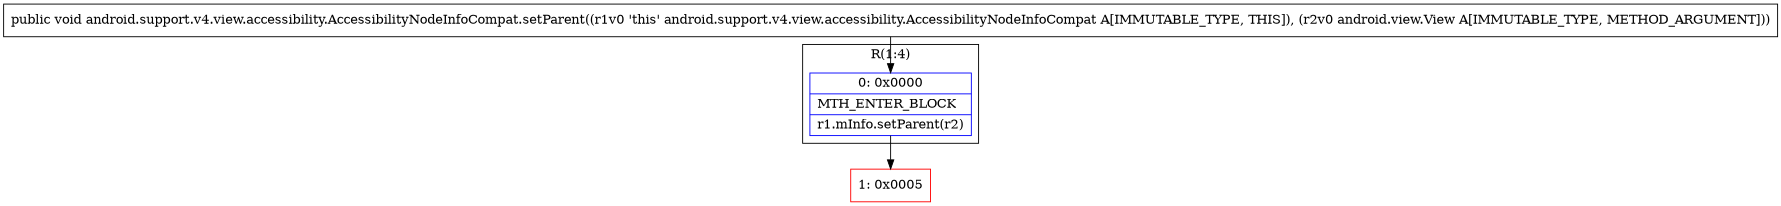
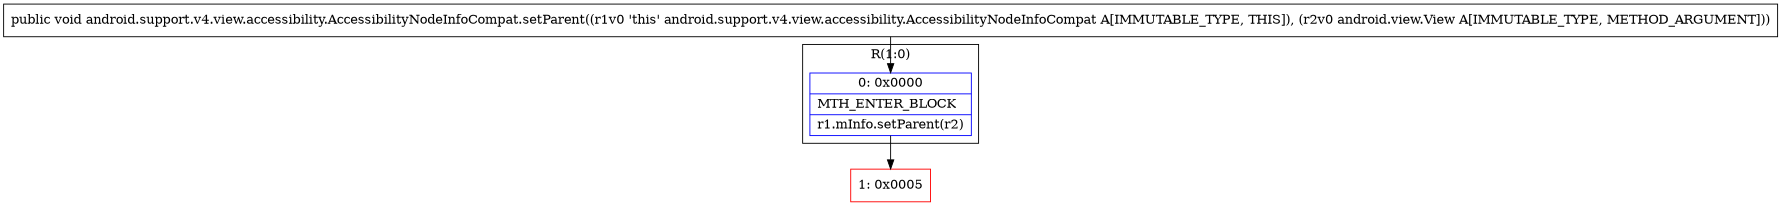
cluster "R(1:4)": label "R(1:4)" -> "R(1:0)"
